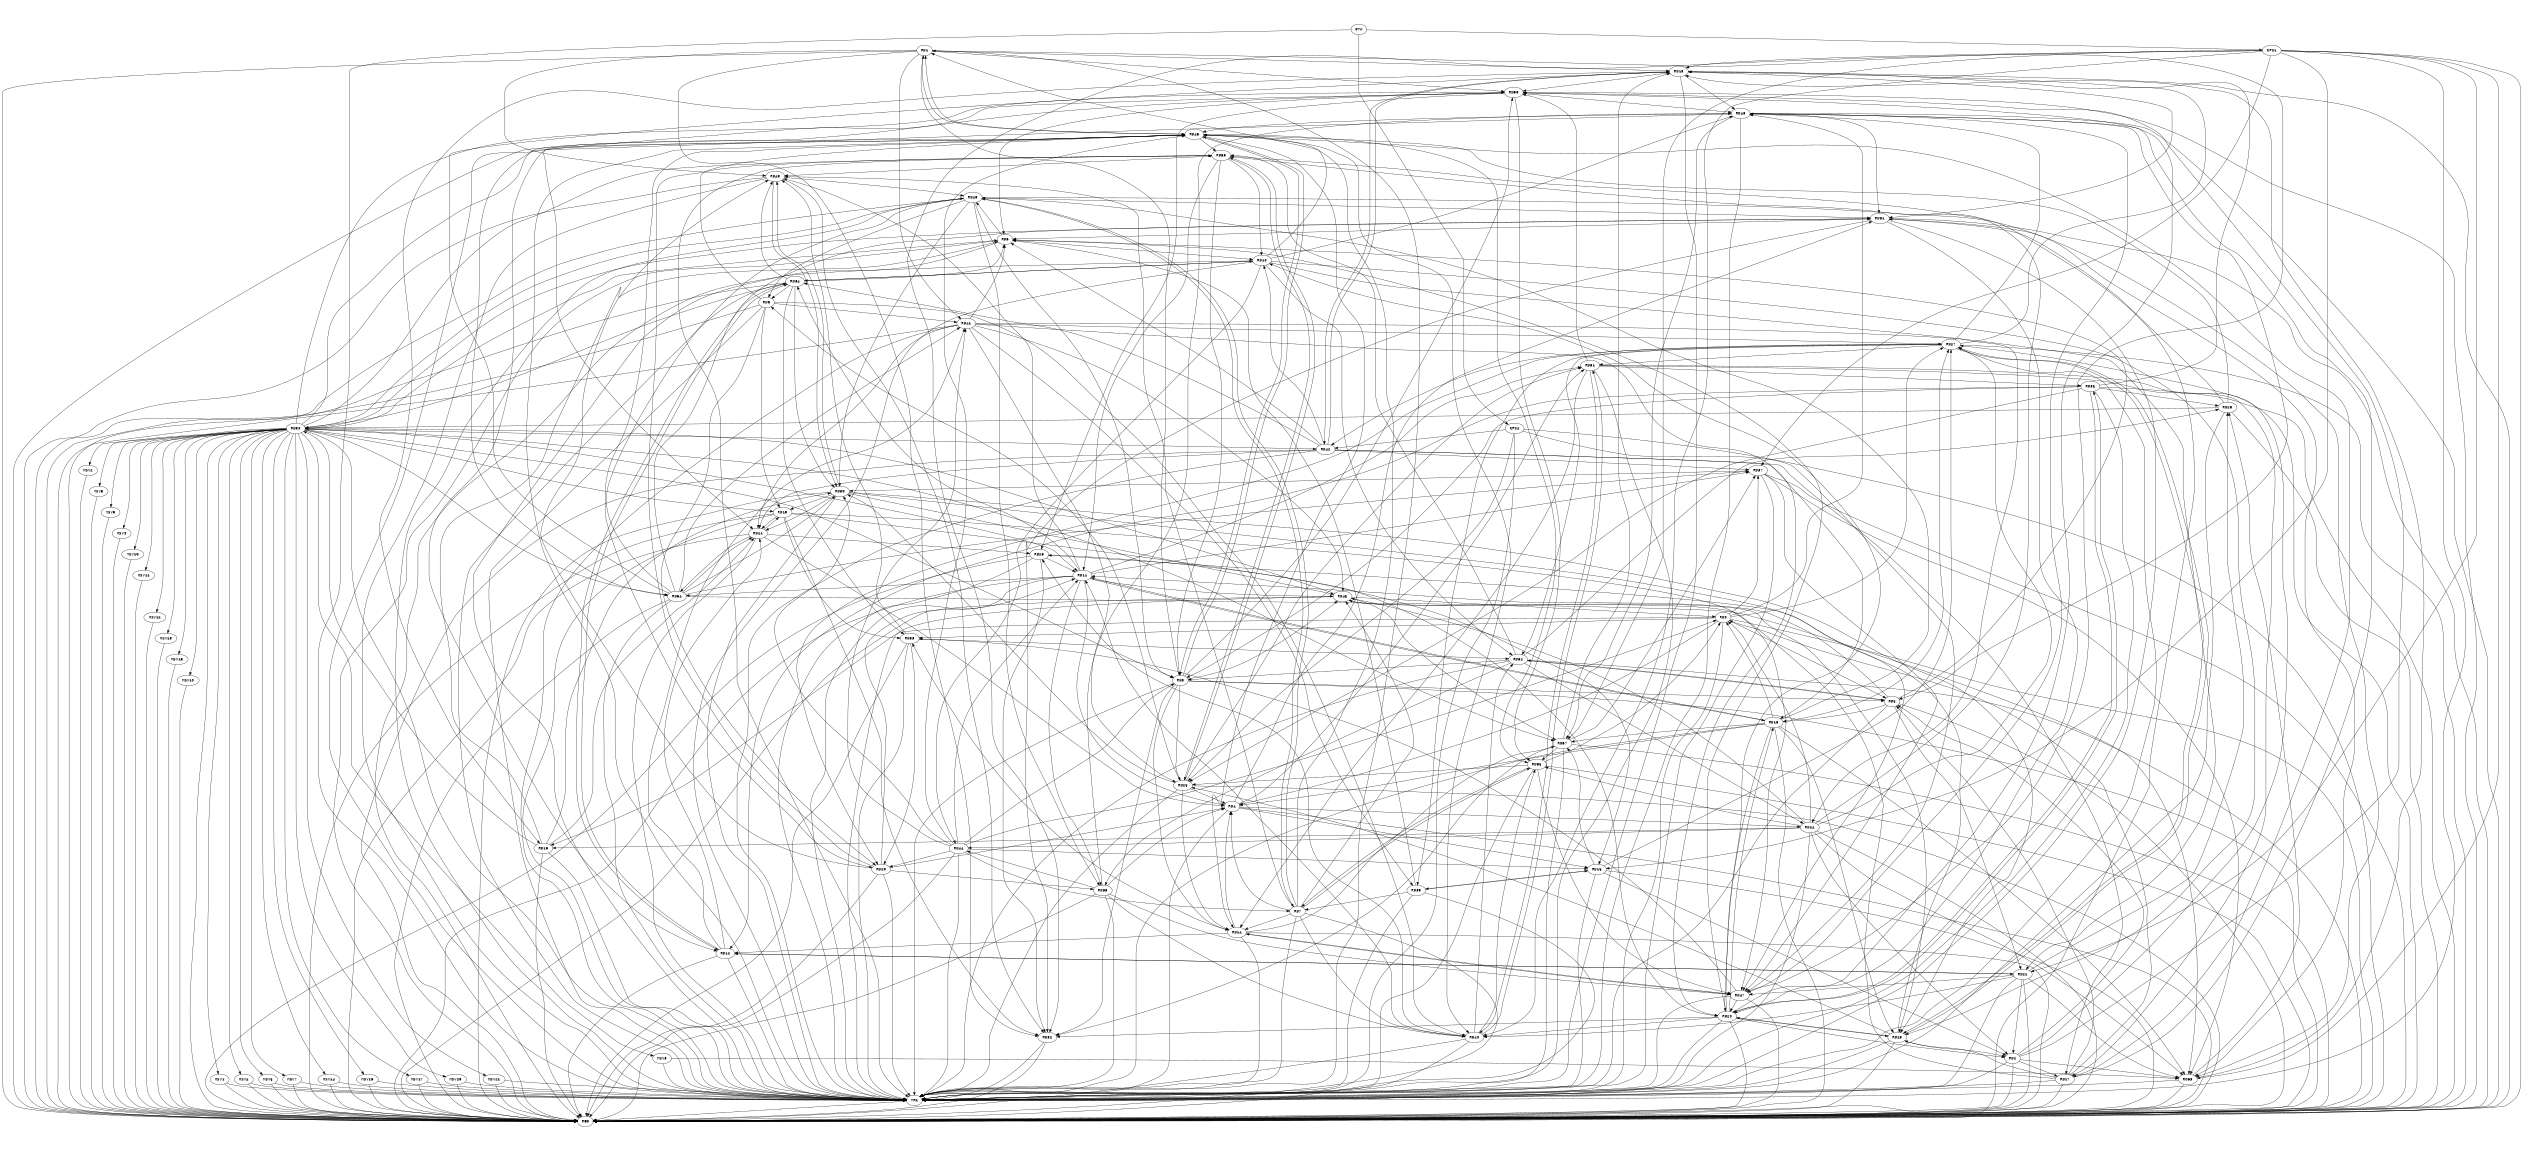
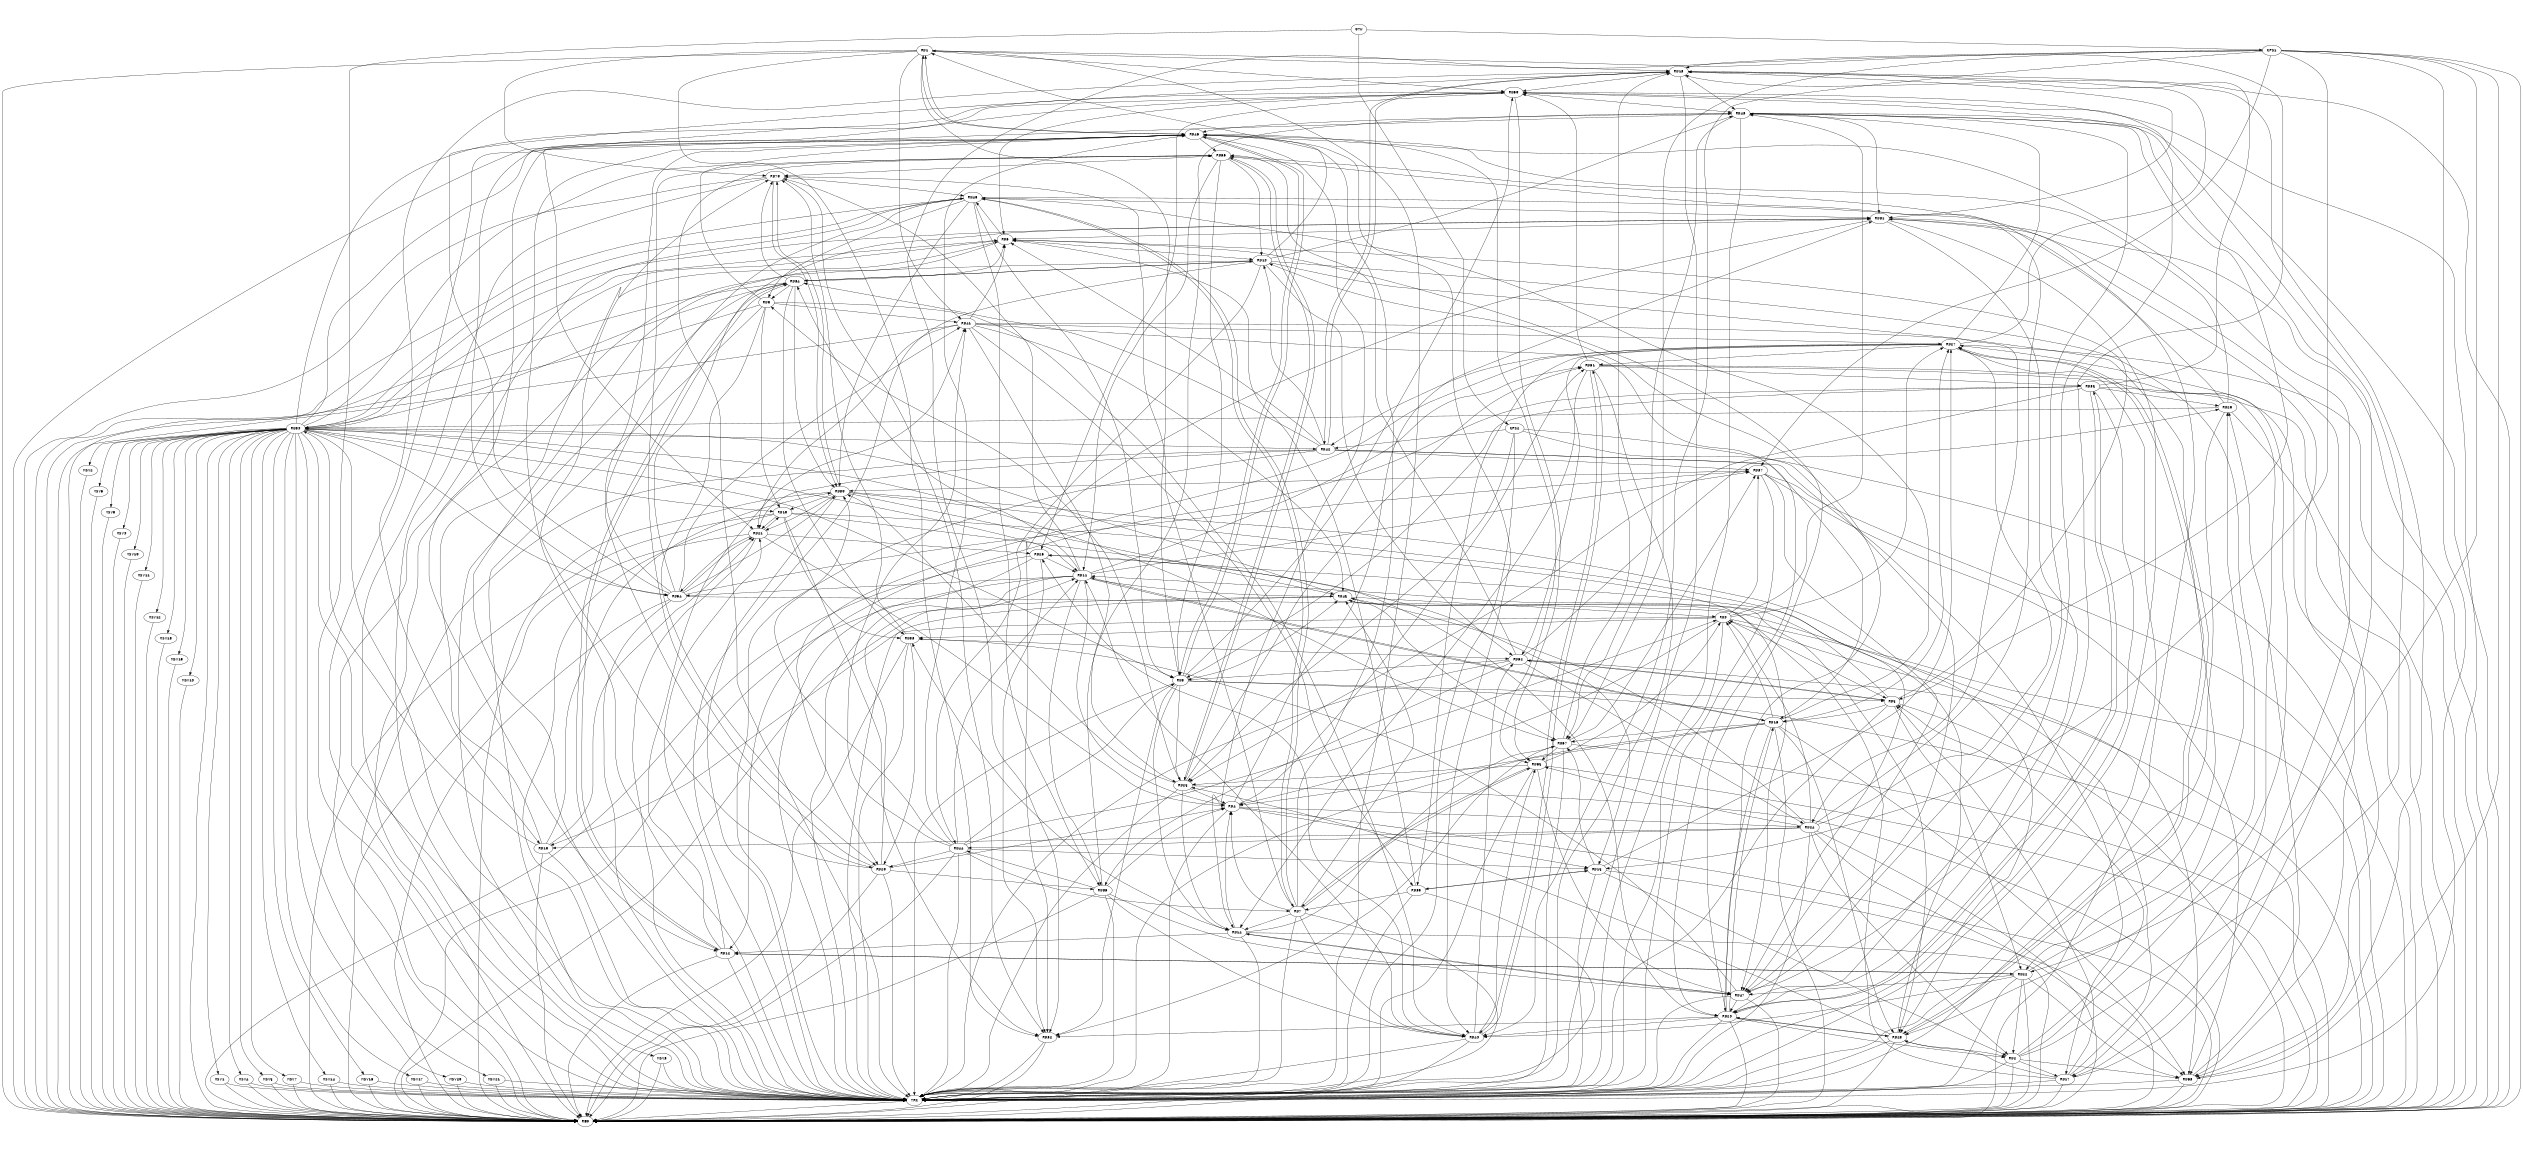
node "RD40": label "RD40" -> "RD70"
edge "RD41" -> "TRC": removed
edge "MSV3" -> "RD53": now "MSV3" -> "REG"
